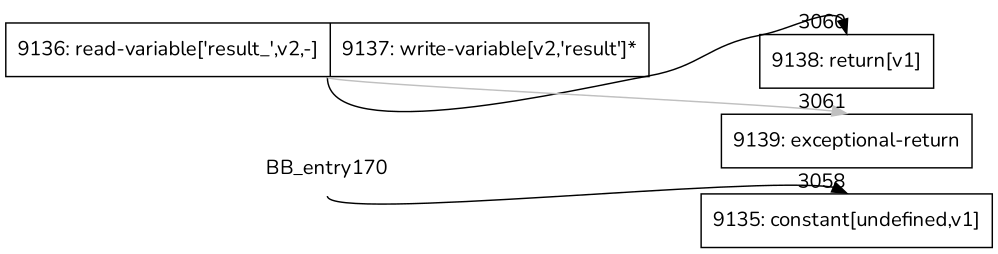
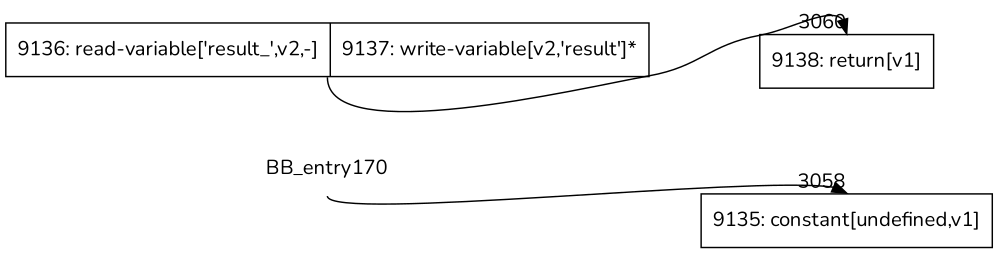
node "9139: exceptional-return": removed
